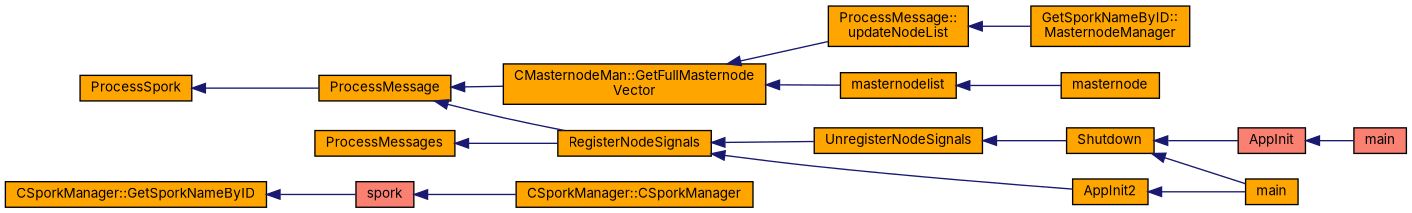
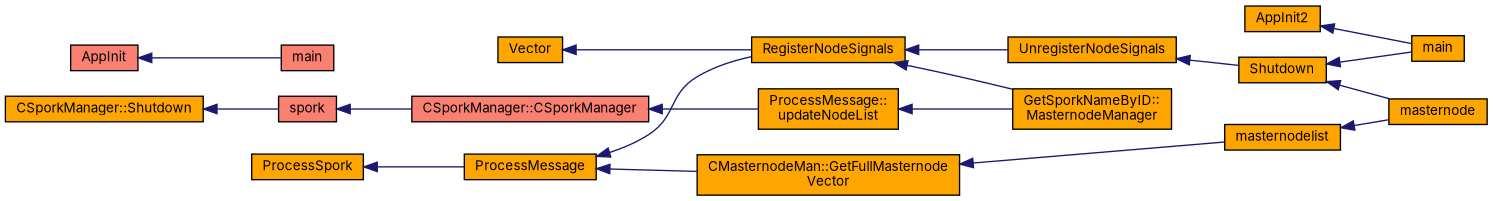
edge "ProcessMessage:: updateNodeList" -> "CMasternodeMan::GetFullMasternode Vector": now "ProcessMessage:: updateNodeList" -> "CSporkManager::CSporkManager"
edge "AppInit" -> "Shutdown": now "masternode" -> "Shutdown"
node "ProcessMessages": label "ProcessMessages" -> "Vector"
edge "AppInit2" -> "RegisterNodeSignals": now "GetSporkNameByID:: MasternodeManager" -> "RegisterNodeSignals"
node "CSporkManager::GetSporkNameByID": label "CSporkManager::GetSporkNameByID" -> "CSporkManager::Shutdown"
node "CSporkManager::CSporkManager": fillcolor orange -> salmon
